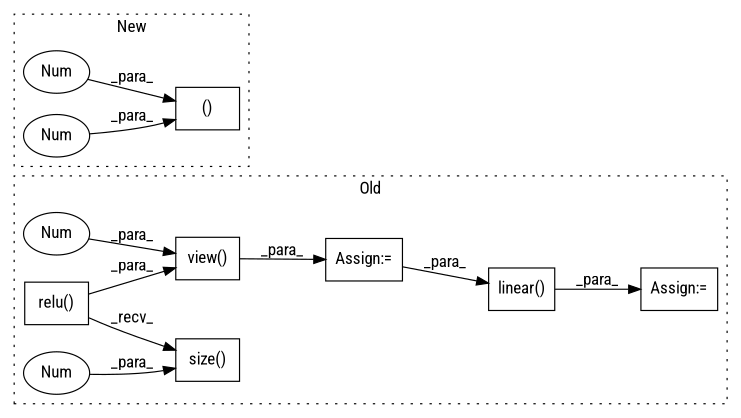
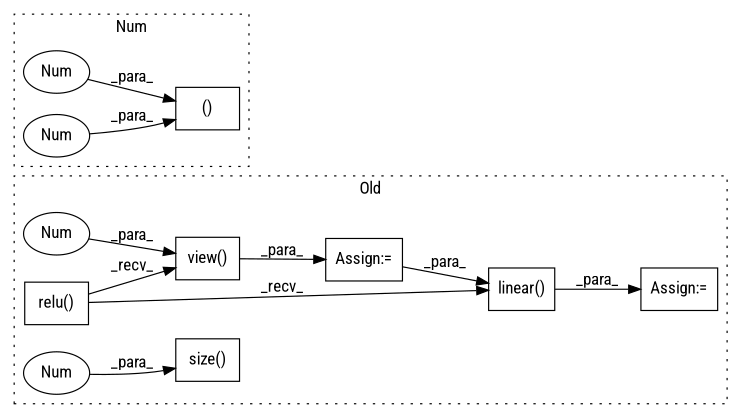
cluster "New": label "New" -> "Num"
edge "relu()" -> "view()": label "_para_" -> "_recv_"
edge "relu()" -> "size()": now "relu()" -> "linear()"
